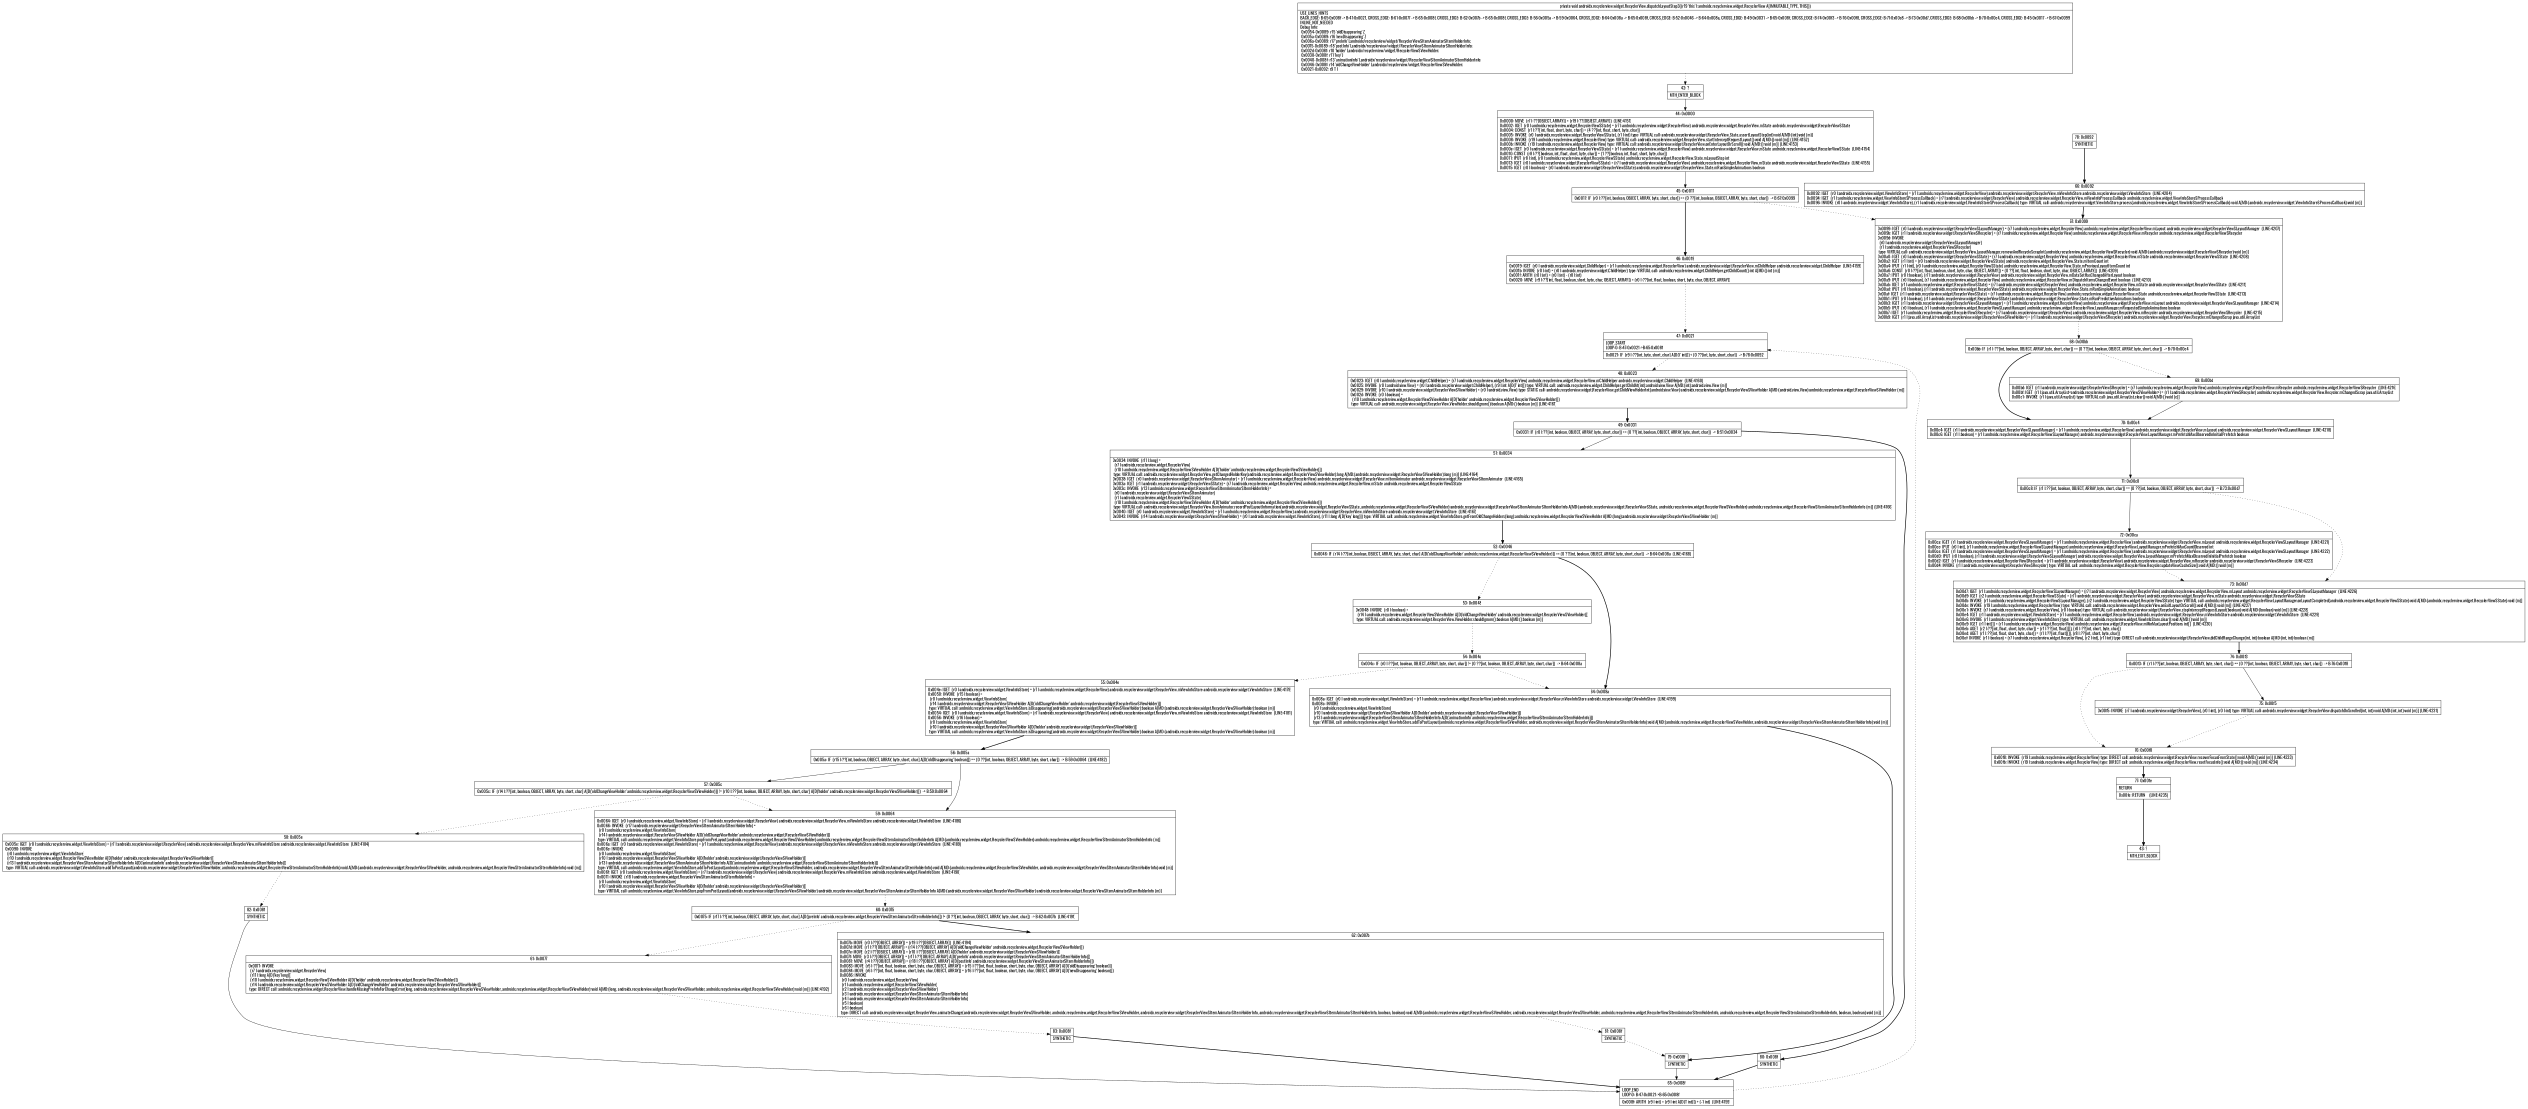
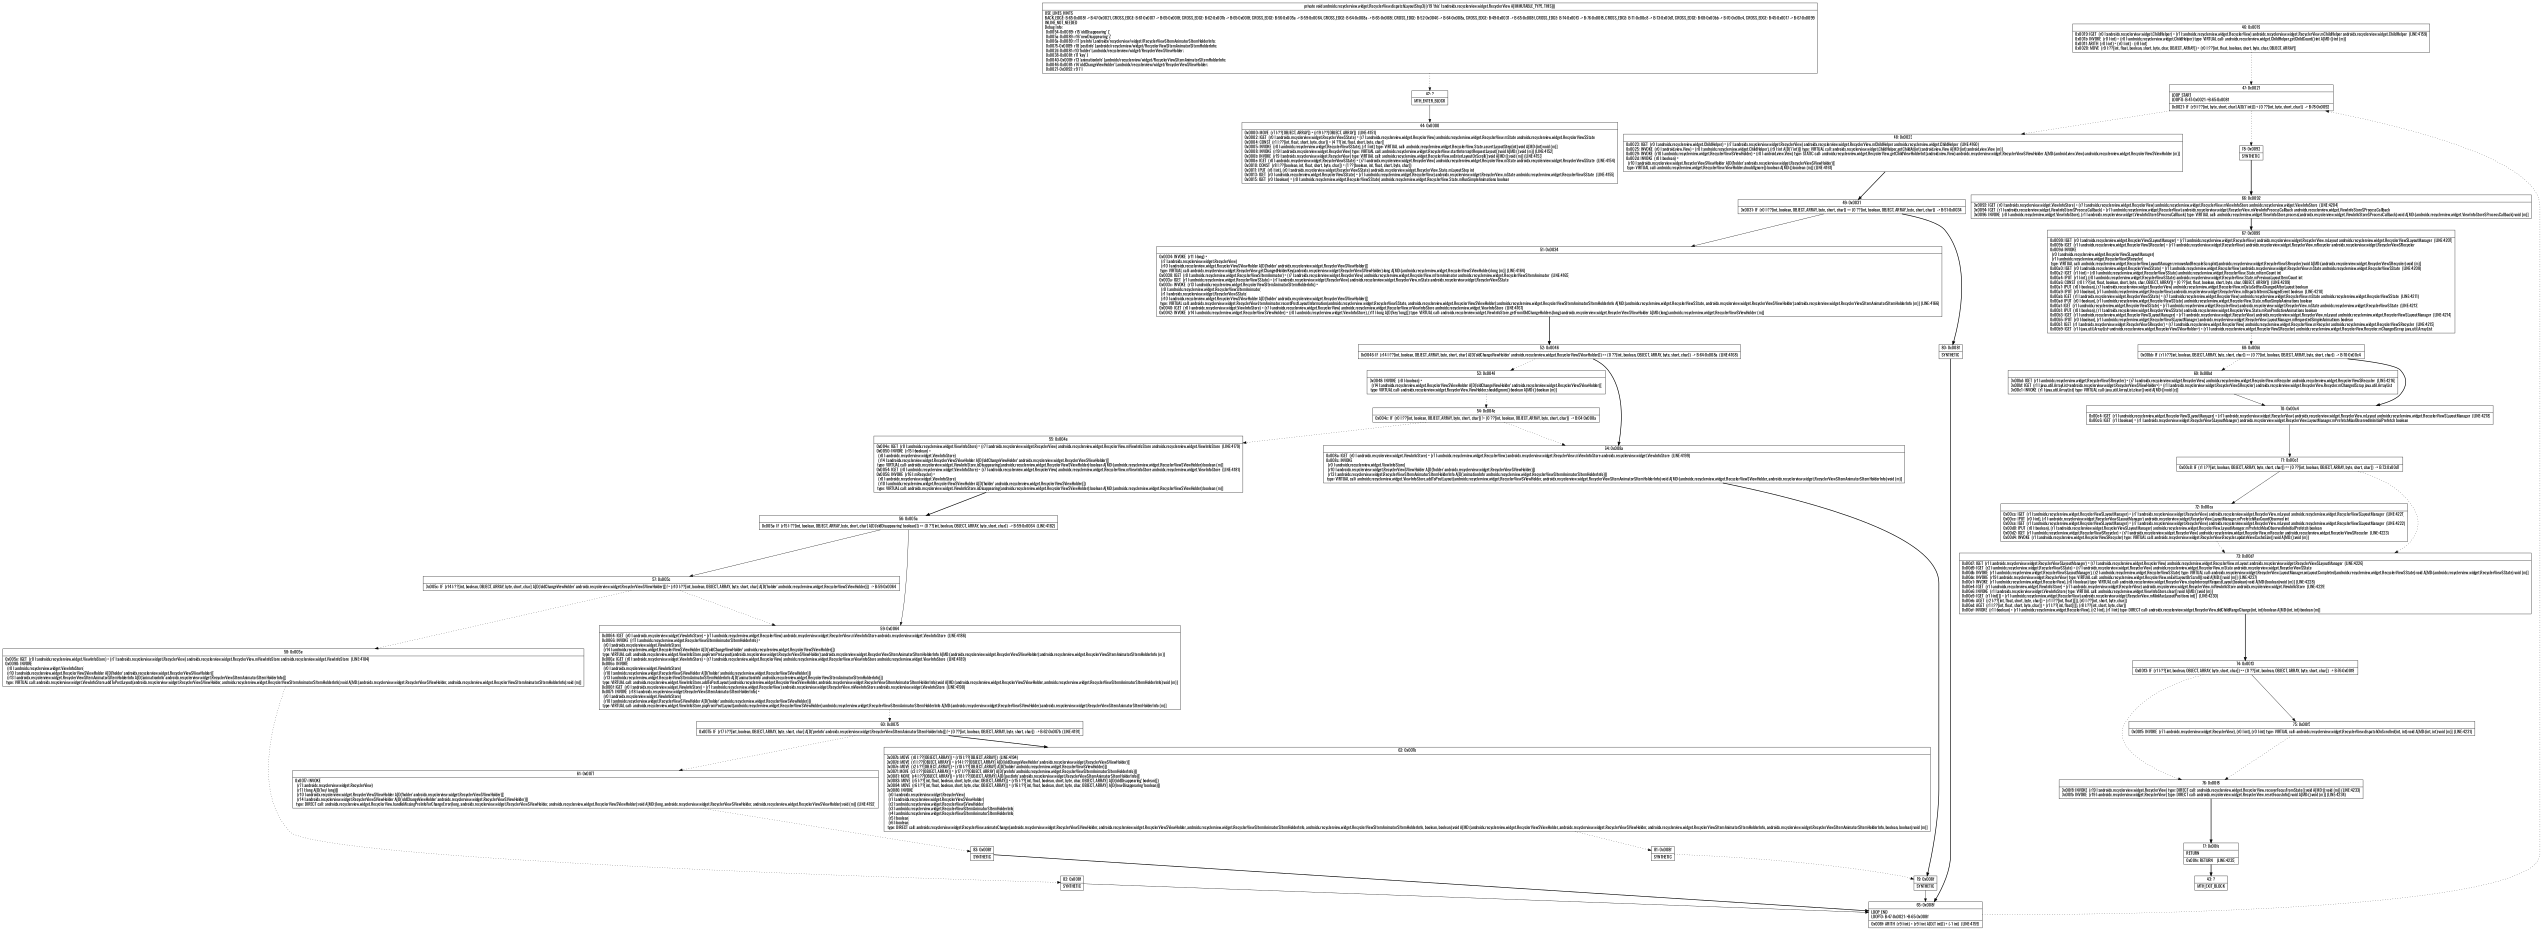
edge "47: 0x0021" -> "78: 0x0092": added
node "45: 0x0017": removed
node "55: 0x004e": text "0x0056: INVOKE  (r16 I:boolean) =" -> "0x0056: INVOKE  (r16 I:mRecycler) ="
